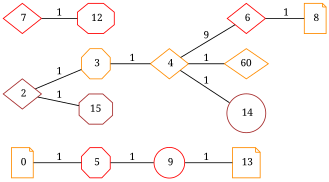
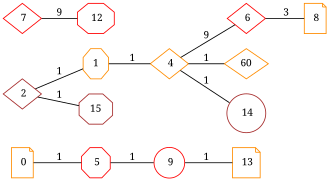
edge "7" -- "12": label "1" -> "9"
edge "6" -- "8": label "1" -> "3"
node "3": label "3" -> "1"
